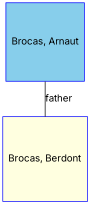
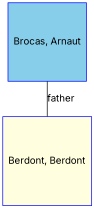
node "Brocas, Berdont": label "Brocas, Berdont" -> "Berdont, Berdont"
